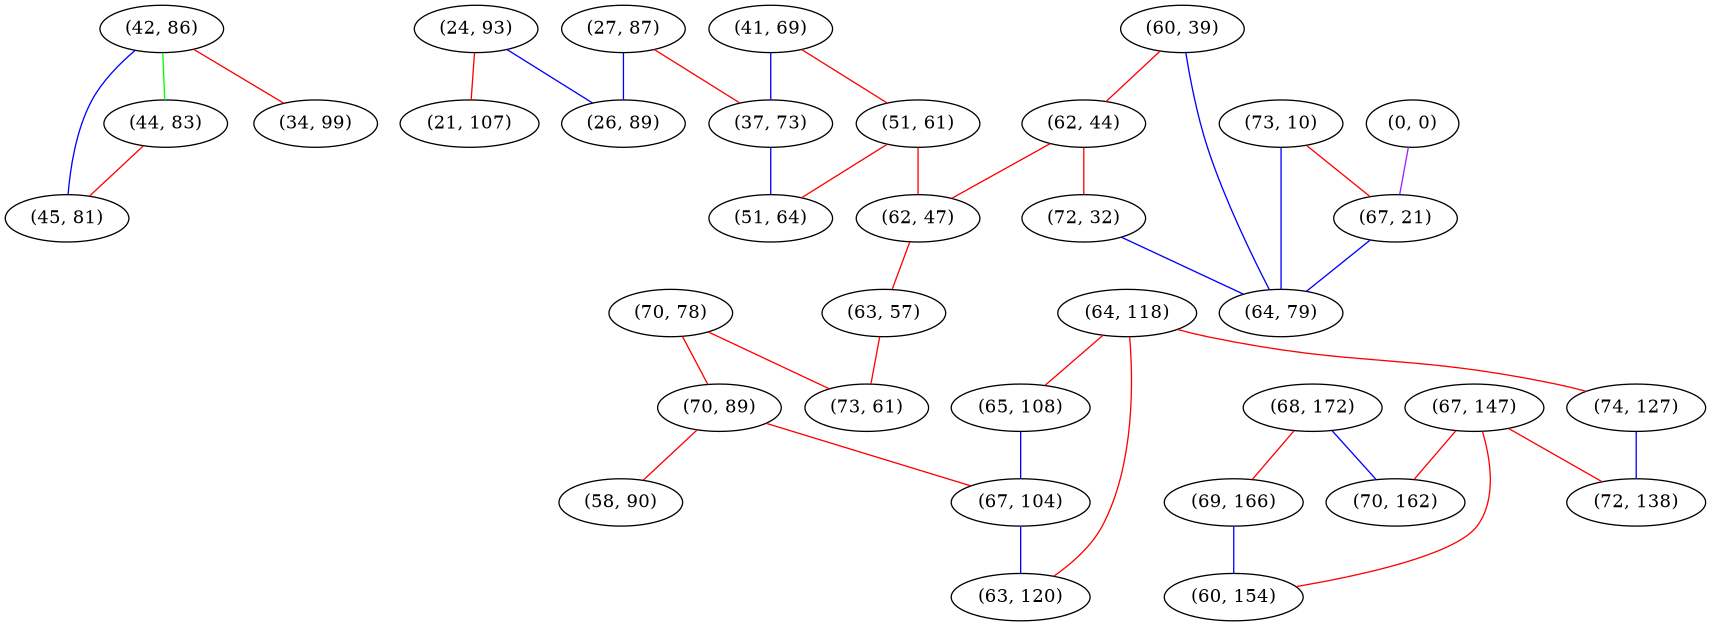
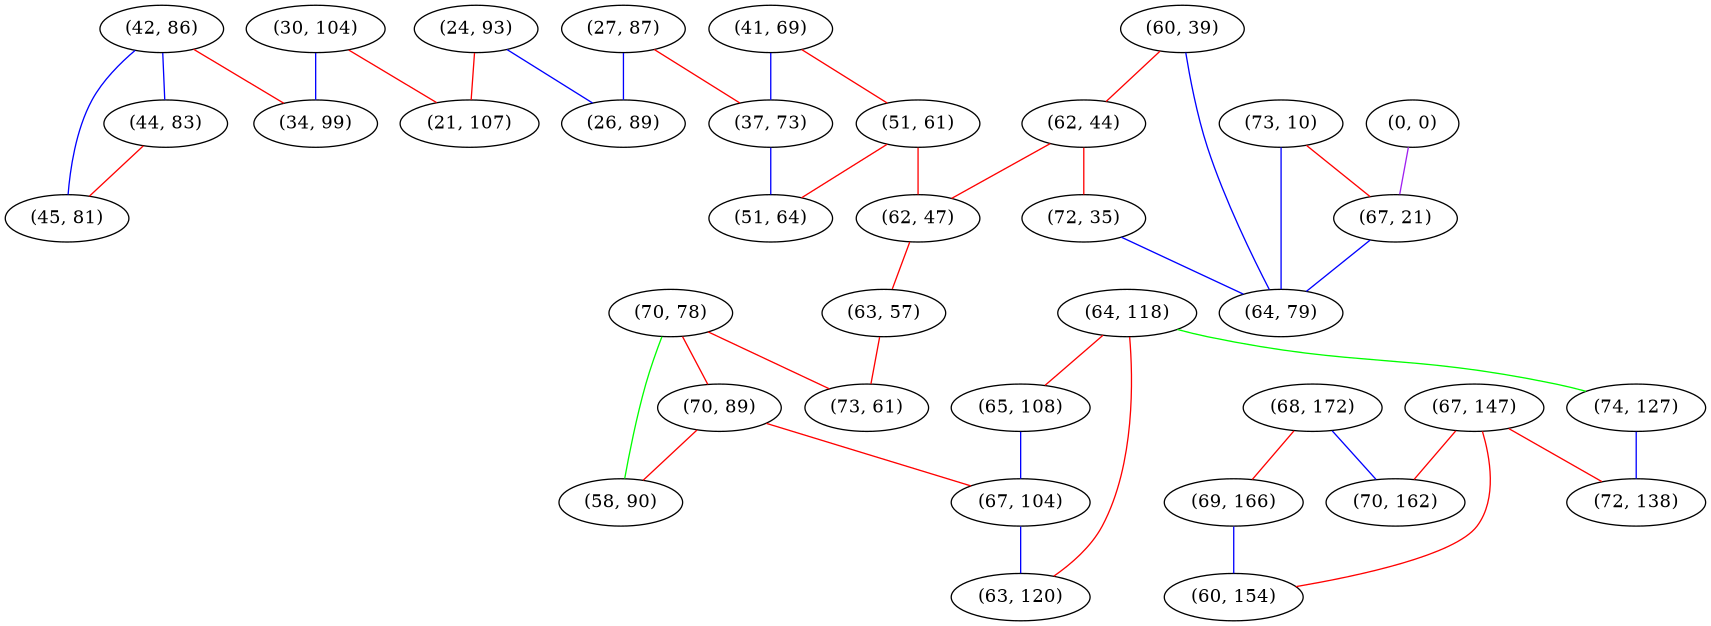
node "(30, 104)": added
edge "(42, 86)" -- "(44, 83)": color green -> blue
node "(72, 32)": label "(72, 32)" -> "(72, 35)"
edge "(64, 118)" -- "(74, 127)": color red -> green
edge "(70, 78)" -- "(58, 90)": added
